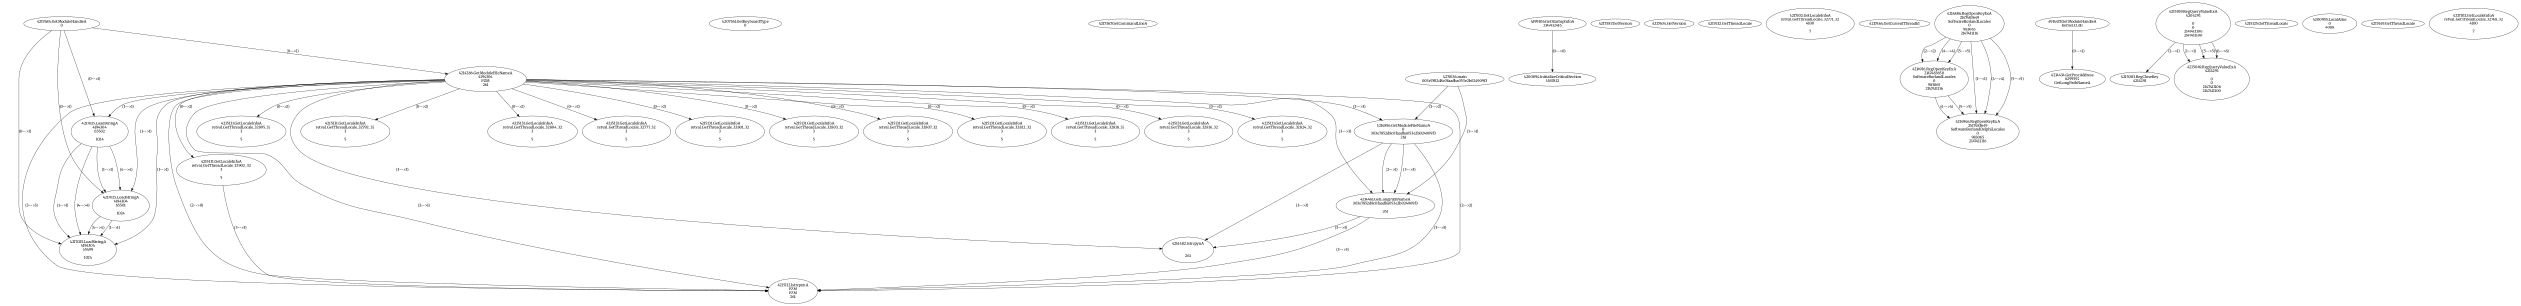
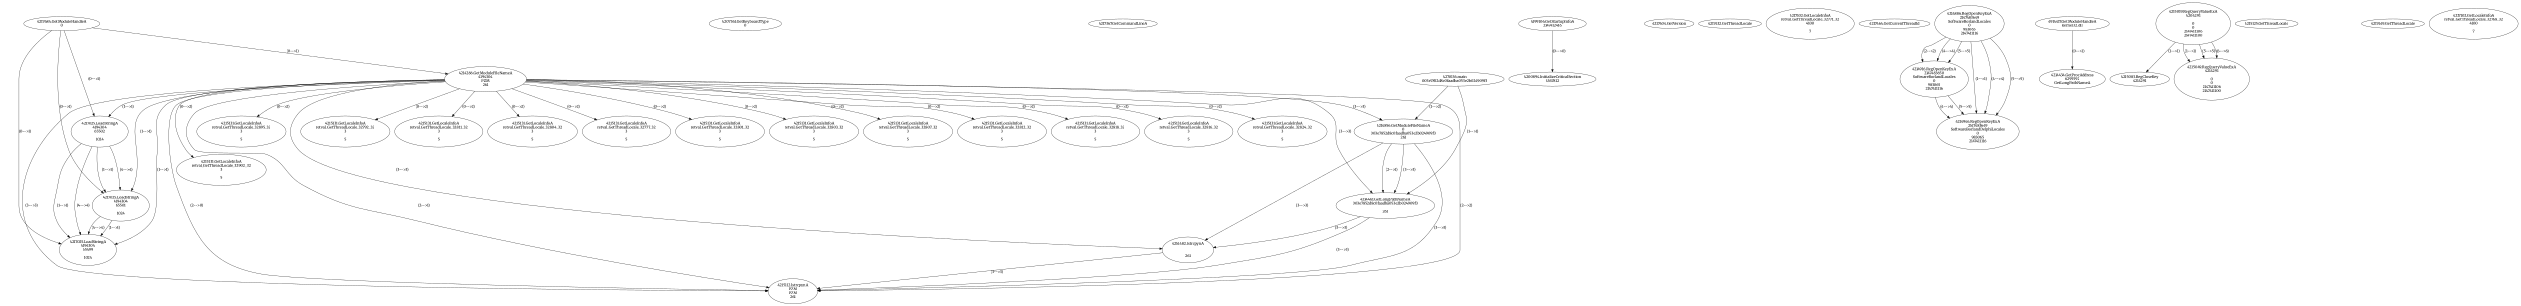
node "4217387.GetVersion": removed
node "4200955.LocalAlloc 0 4088": removed
node "4215131.GetLocaleInfoA retval_GetThreadLocale_32811_32 3 5": added
edge "4215131.GetLocaleInfoA retval_GetThreadLocale_32902_32 3 5" -> "4215112.lstrcpynA PZM PZM 261": now "4214482.lstrcpynA 261" -> "4215112.lstrcpynA PZM PZM 261"
